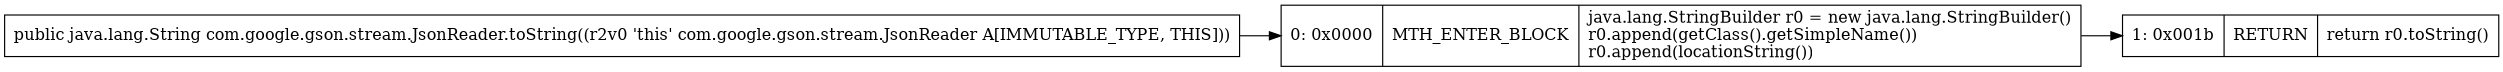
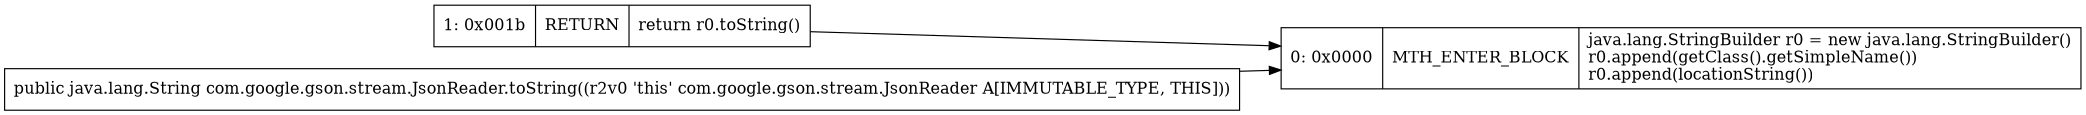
edge "0: 0x0000" -> "1: 0x001b": reversed
